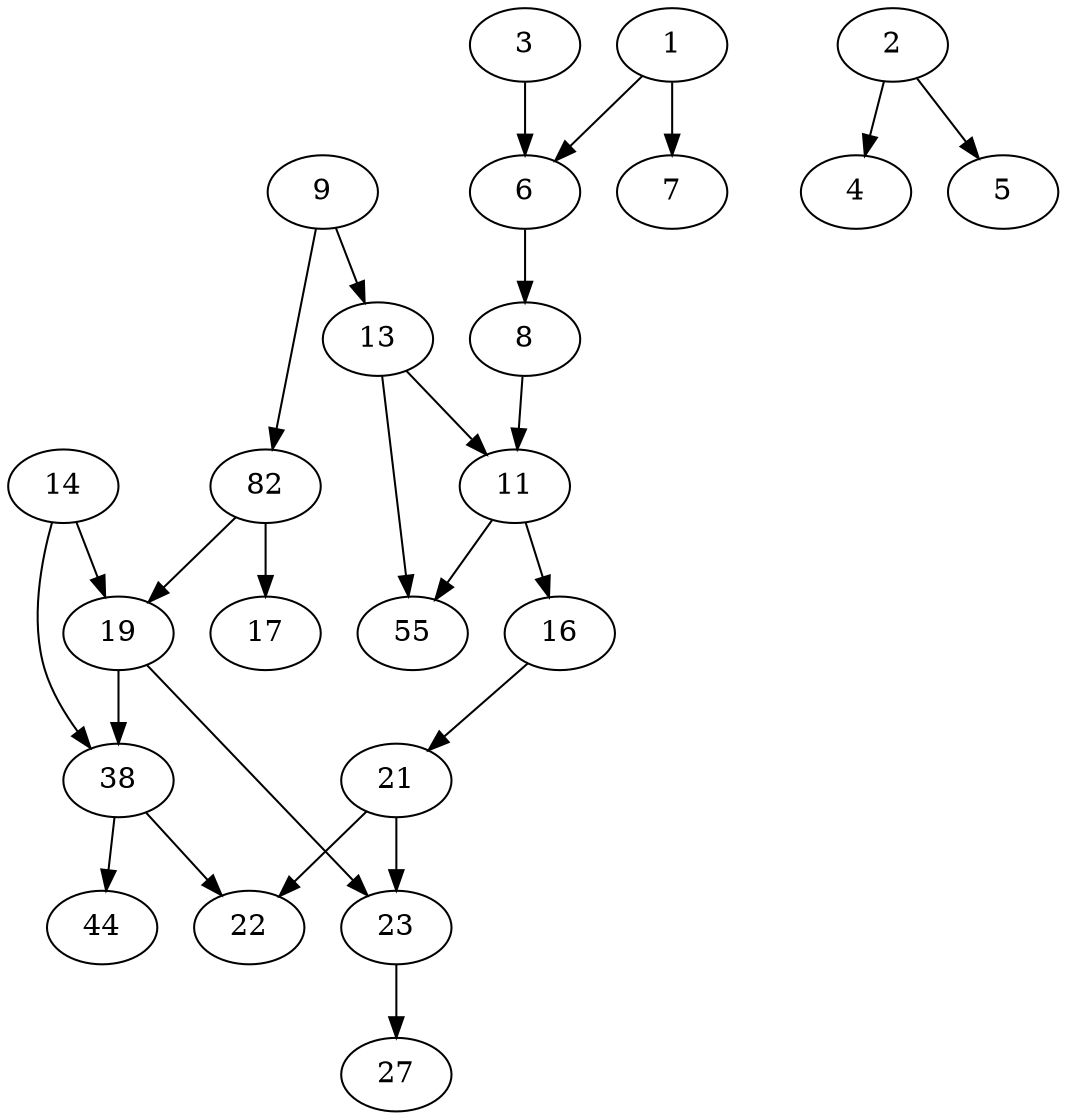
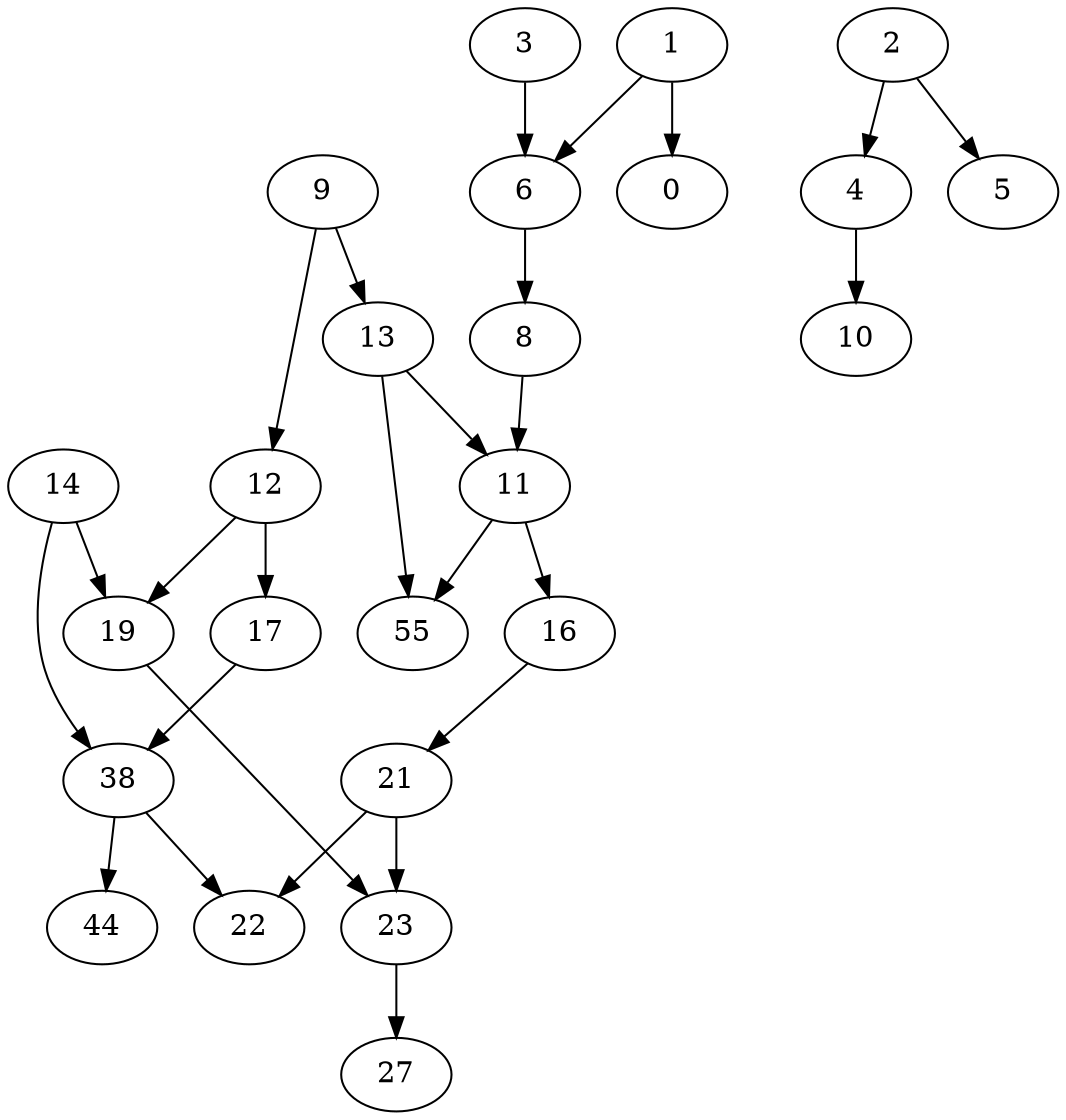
node "7": label "7" -> "0"
node "10": added
node "82": label "82" -> "12"
edge "19" -> "38": now "17" -> "38"
